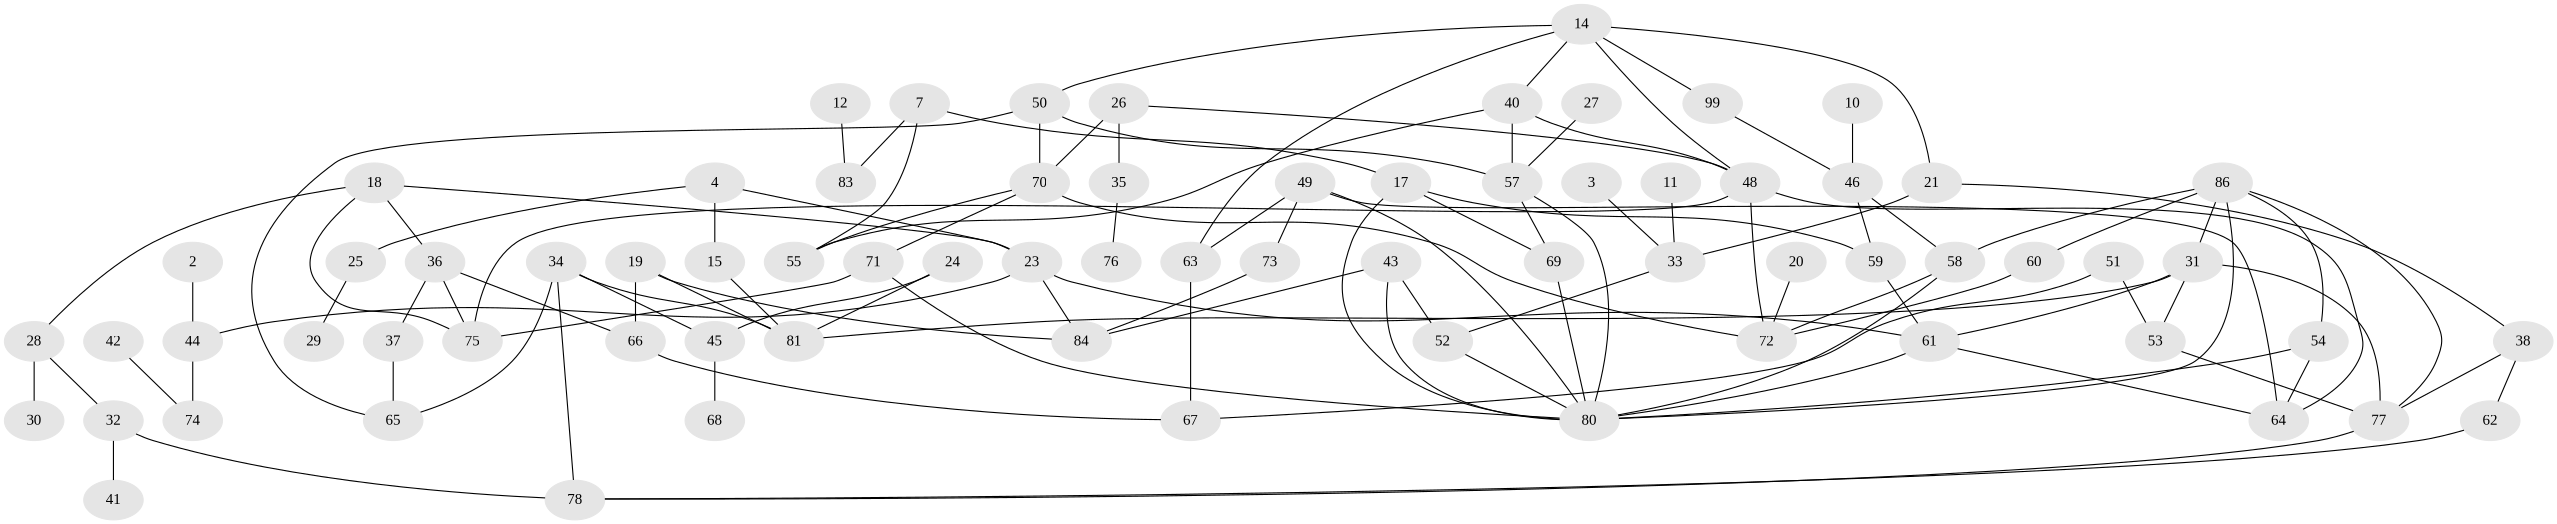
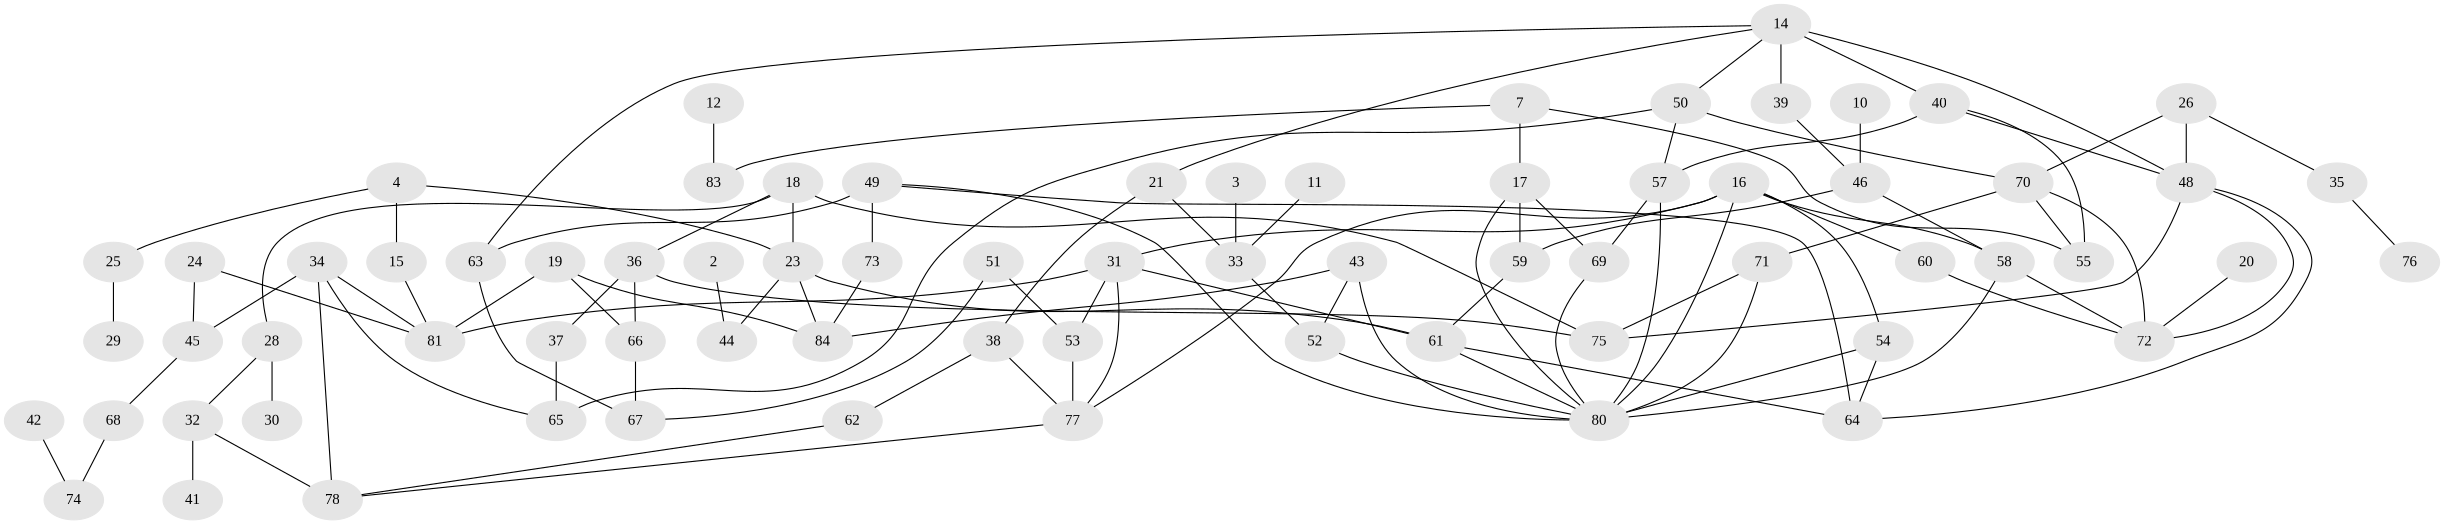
node "27": removed
node "99": label "99" -> "39"
node "86": label "86" -> "16"
edge "44" -- "74": now "68" -- "74"
